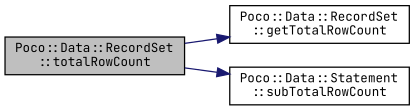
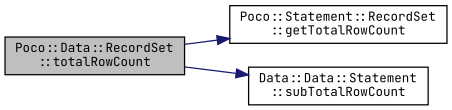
node "Poco::Data::RecordSet ::getTotalRowCount": label "Poco::Data::RecordSet ::getTotalRowCount" -> "Poco::Statement::RecordSet ::getTotalRowCount"
node "Poco::Data::Statement ::subTotalRowCount": label "Poco::Data::Statement ::subTotalRowCount" -> "Data::Data::Statement ::subTotalRowCount"
